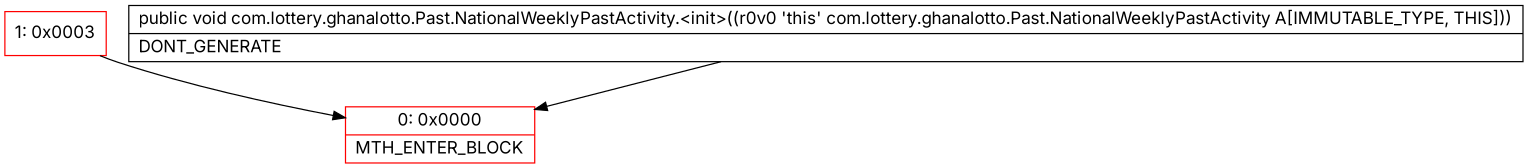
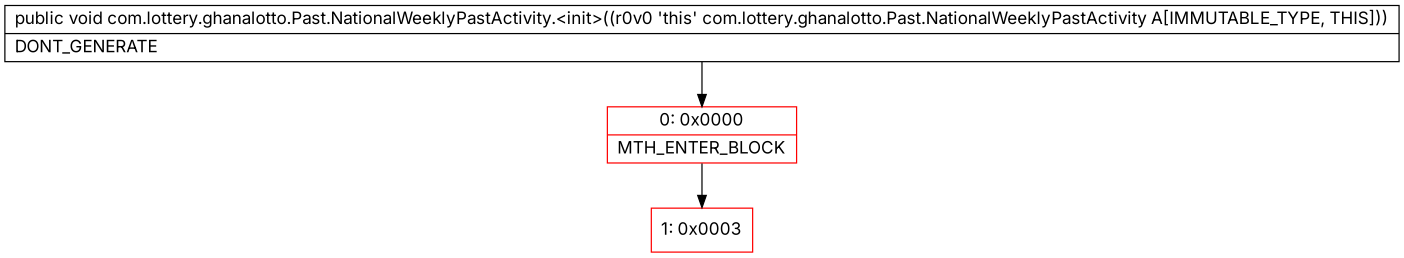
edge "1: 0x0003" -> "0: 0x0000": reversed
